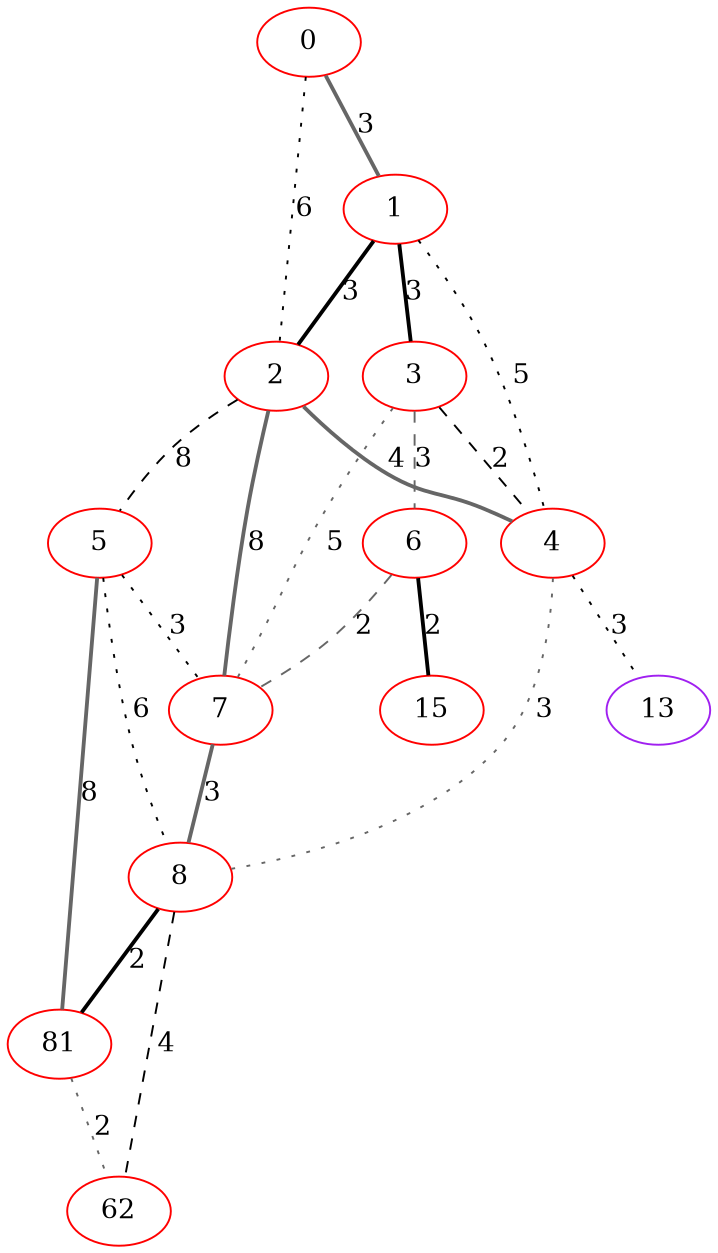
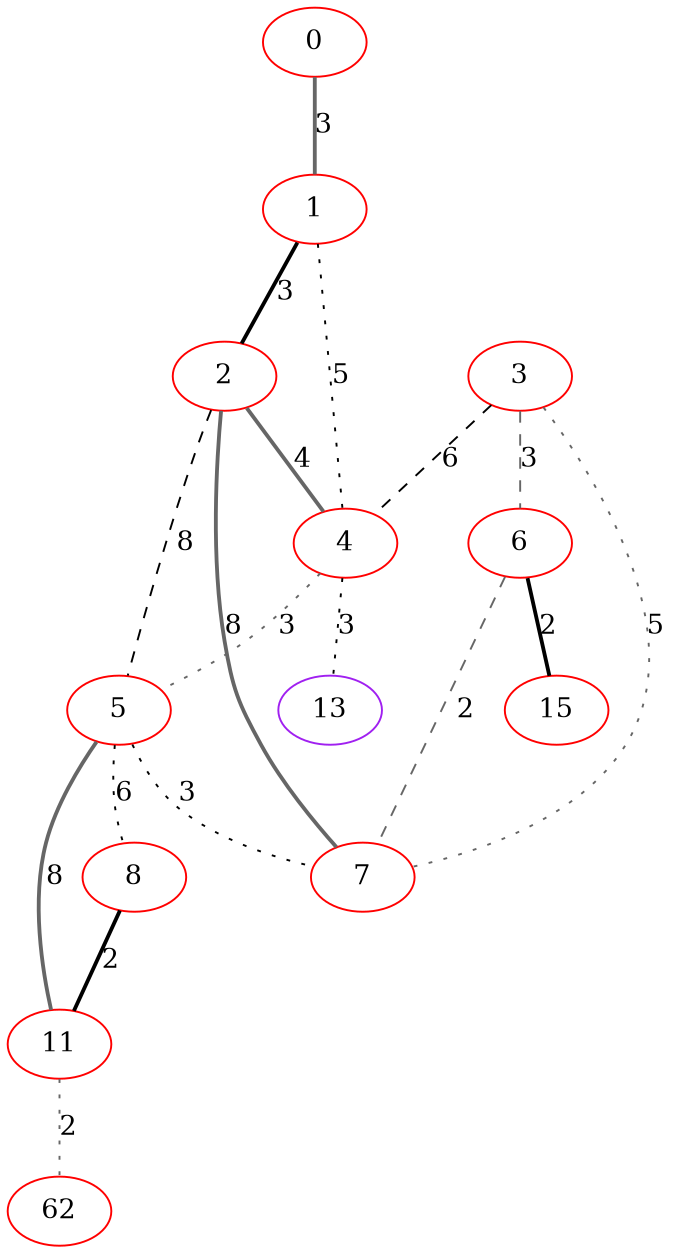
edge "0" -- "2": removed, label "6"
edge "1" -- "3": removed, label "3"
edge "3" -- "4": label "2" -> "6"
edge "4" -- "8": now "4" -- "5"
edge "7" -- "8": removed, label "3"
node "81": label "81" -> "11"
edge "8" -- "62": removed, label "4"
